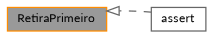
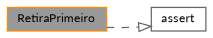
edge "assert" -> "RetiraPrimeiro": reversed
